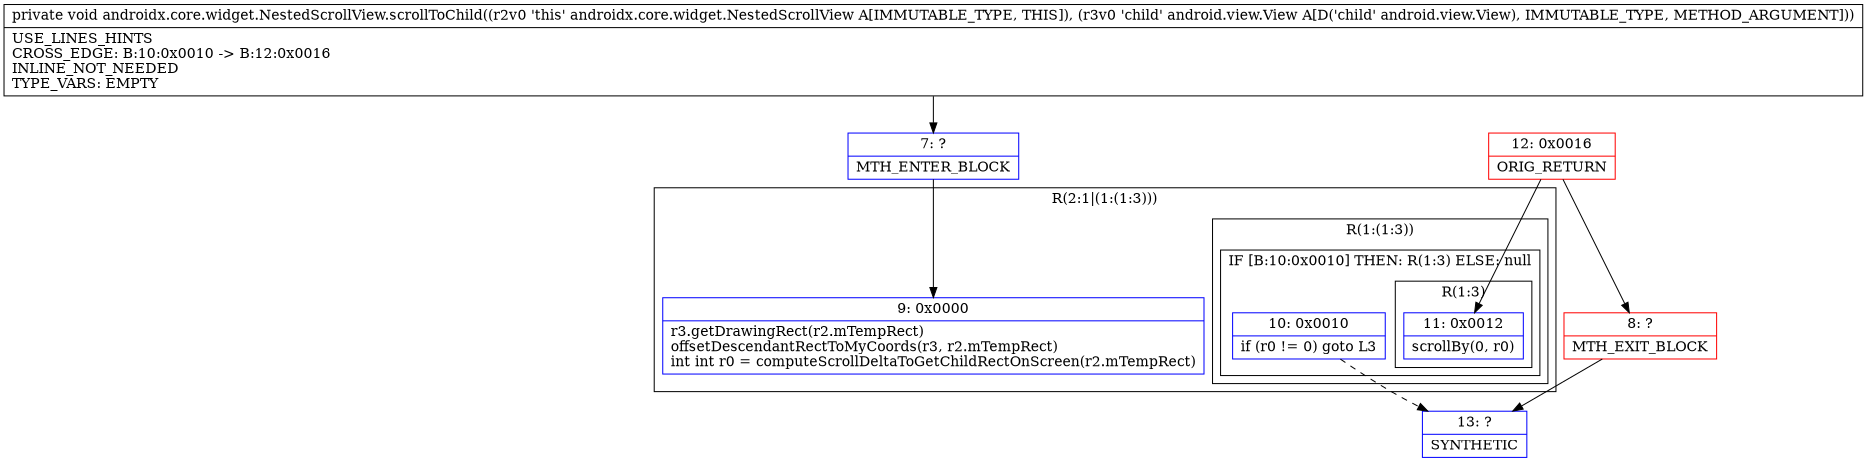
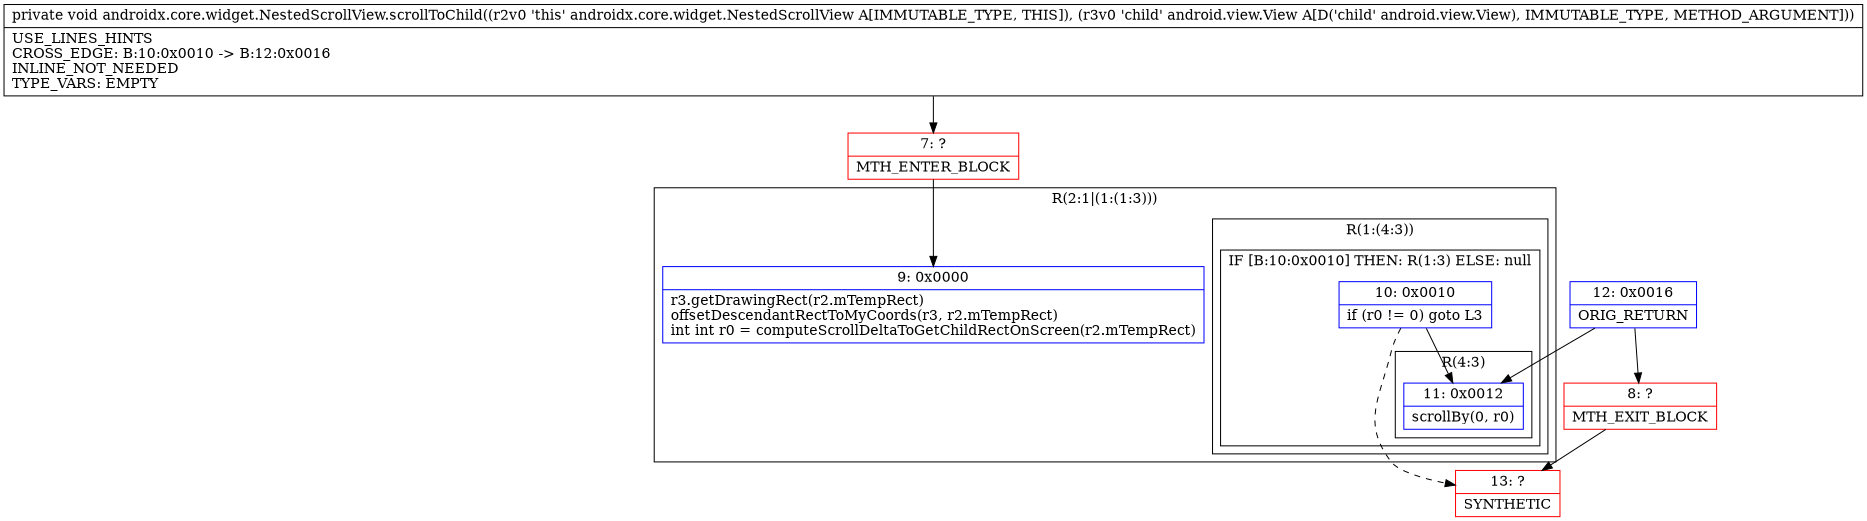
node "7: ?": color blue -> red
node "12: 0x0016": color red -> blue
cluster "R(1:(1:3))": label "R(1:(1:3))" -> "R(1:(4:3))"
cluster "R(1:3)": label "R(1:3)" -> "R(4:3)"
edge "10: 0x0010" -> "11: 0x0012": added
node "13: ?": color blue -> red
